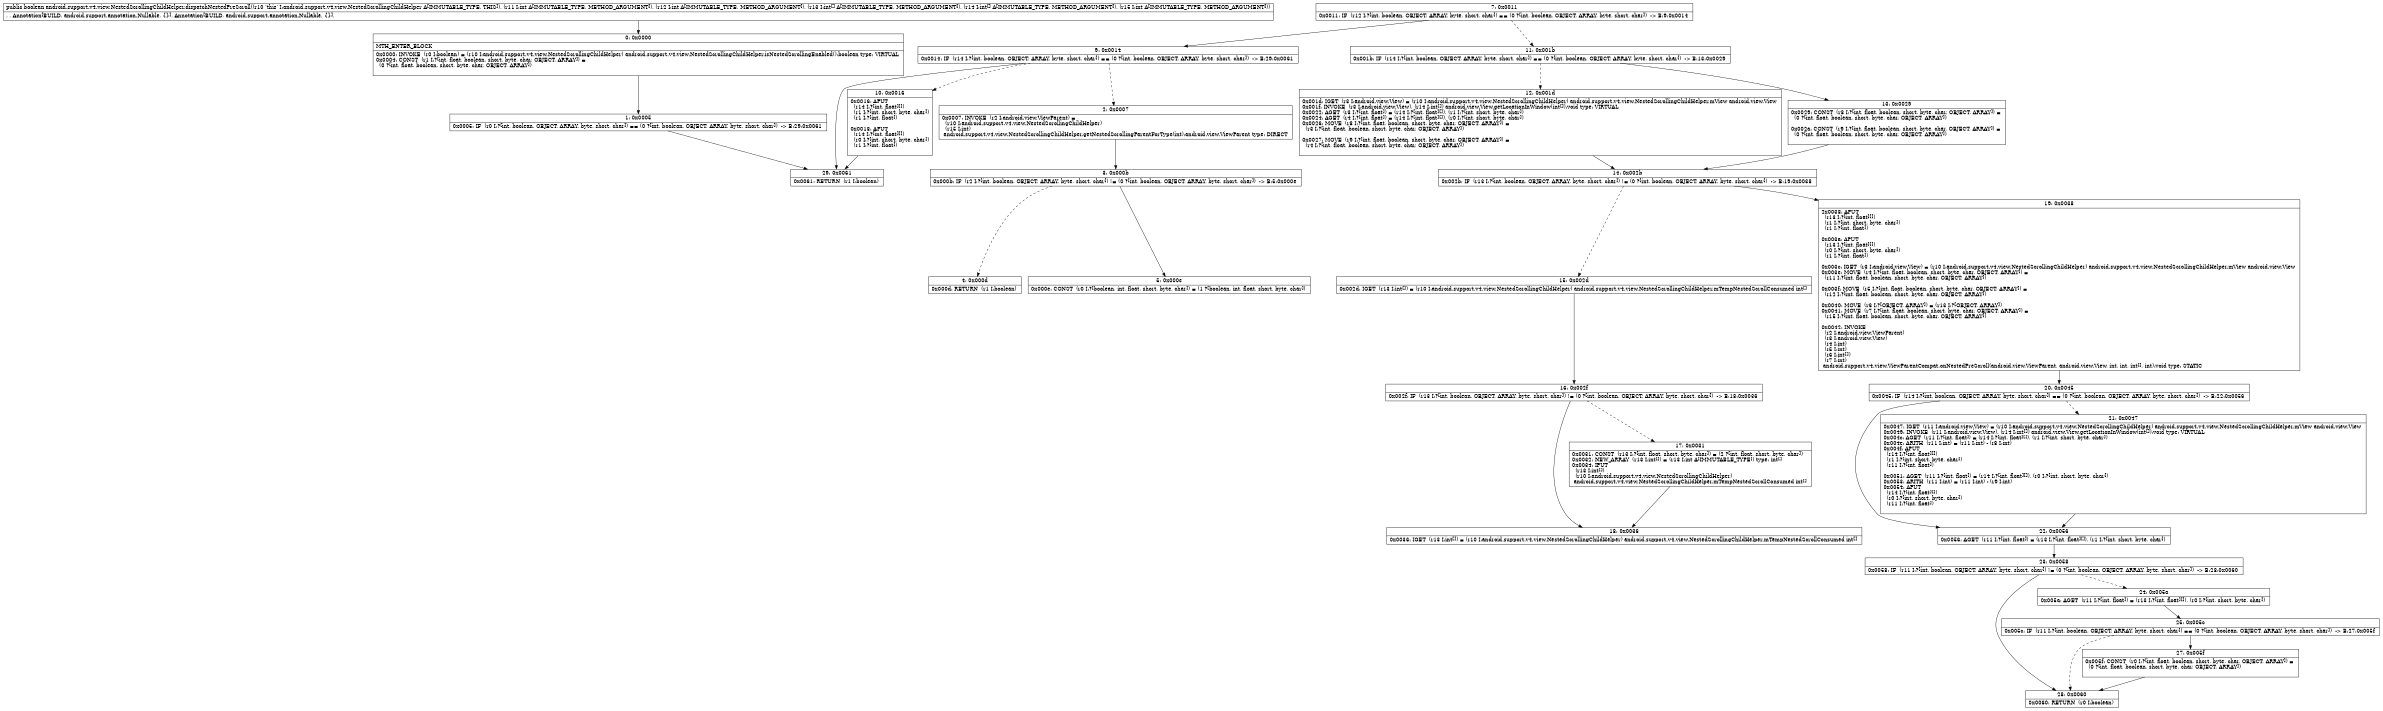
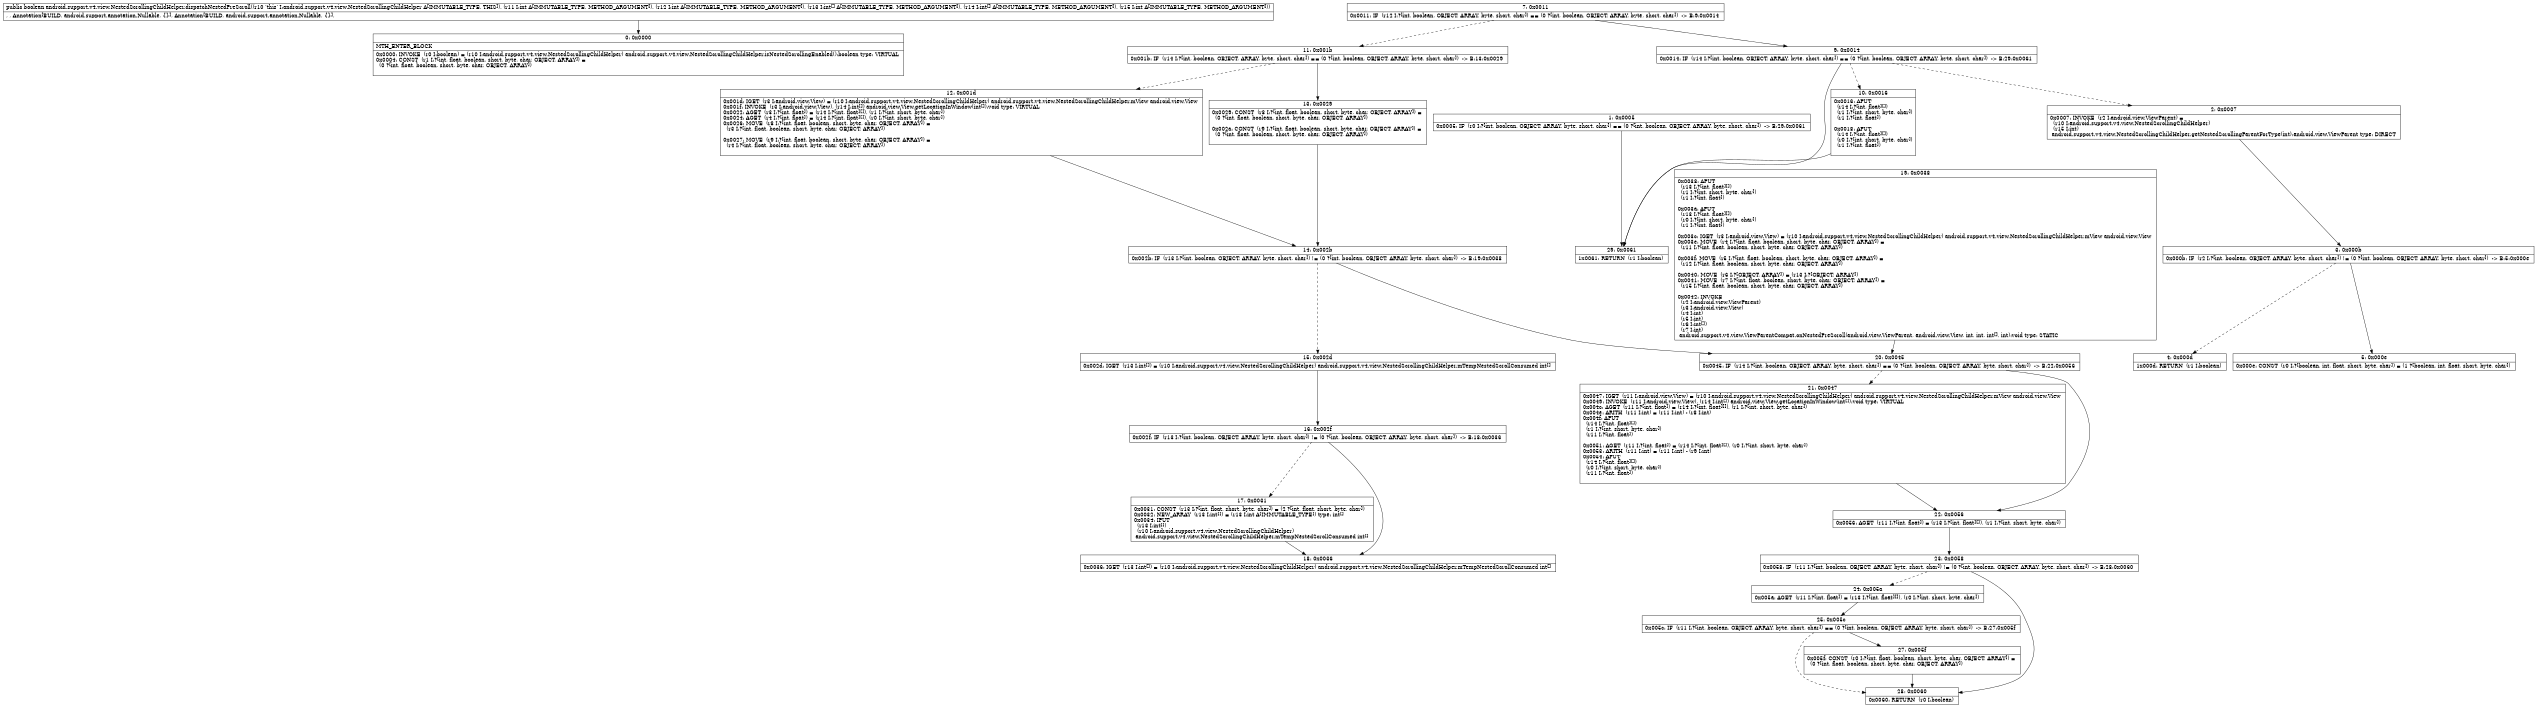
edge "0: 0x0000" -> "1: 0x0005": removed
node "29: 0x0061": text "0x0061: RETURN  (r1 I:boolean)" -> "1x0061: RETURN  (r1 I:boolean)"
edge "14: 0x002b" -> "19: 0x0038": now "14: 0x002b" -> "20: 0x0045"
node "19: 0x0038": text "2x0038: APUT" -> "0x0038: APUT"
node "4: 0x000d": text "0x000d: RETURN  (r1 I:boolean)" -> "1x000d: RETURN  (r1 I:boolean)"
